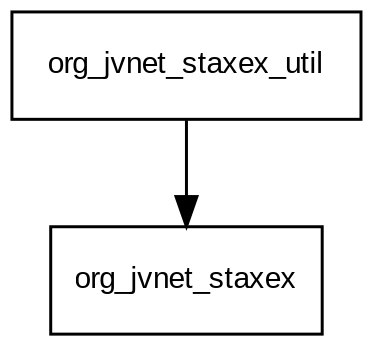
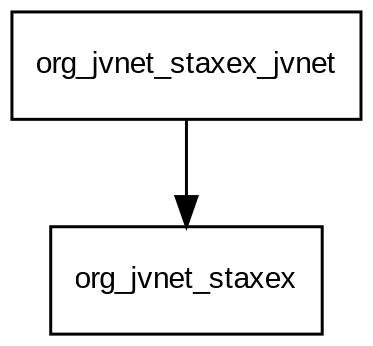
node "org_jvnet_staxex_util": label "org_jvnet_staxex_util" -> "org_jvnet_staxex_jvnet"
